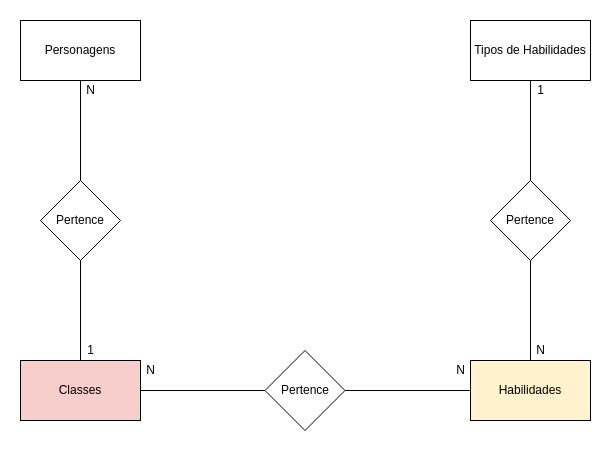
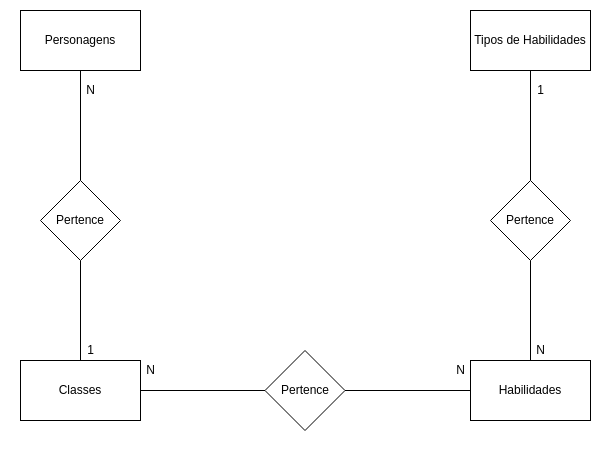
node "Personagens": moved (81, 51) -> (81, 41)
node "Tipos de Habilidades": moved (531, 51) -> (531, 41)
node "Classes": fillcolor #f8cecc -> #ffffff
node "Habilidades": fillcolor #fff2cc -> #ffffff
